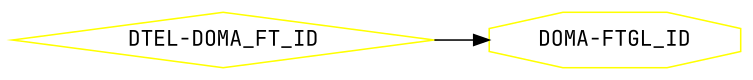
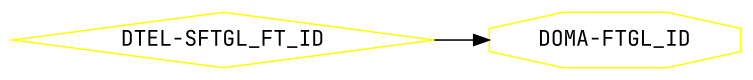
node "DTEL-DOMA_FT_ID": label "DTEL-DOMA_FT_ID" -> "DTEL-SFTGL_FT_ID"
